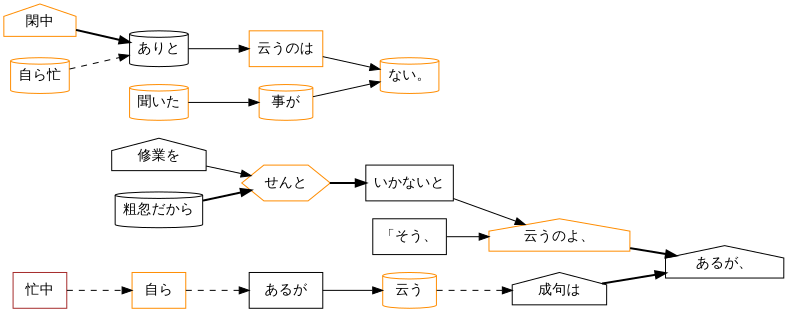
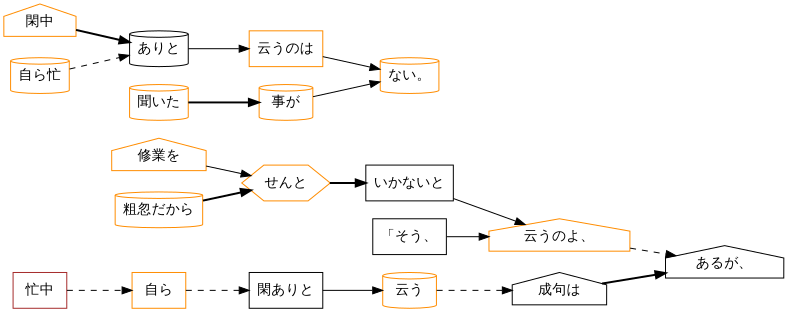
edge "聞いた" -> "事が": style solid -> bold
node "修業を": color black -> darkorange
node "粗忽だから": color black -> darkorange
edge "云うのよ、" -> "あるが、": style bold -> dashed
node "あるが": label "あるが" -> "閑ありと"
